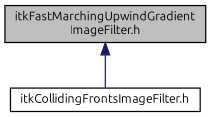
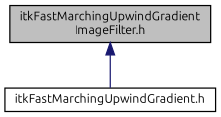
node "itkCollidingFrontsImageFilter.h": label "itkCollidingFrontsImageFilter.h" -> "itkFastMarchingUpwindGradient.h"
